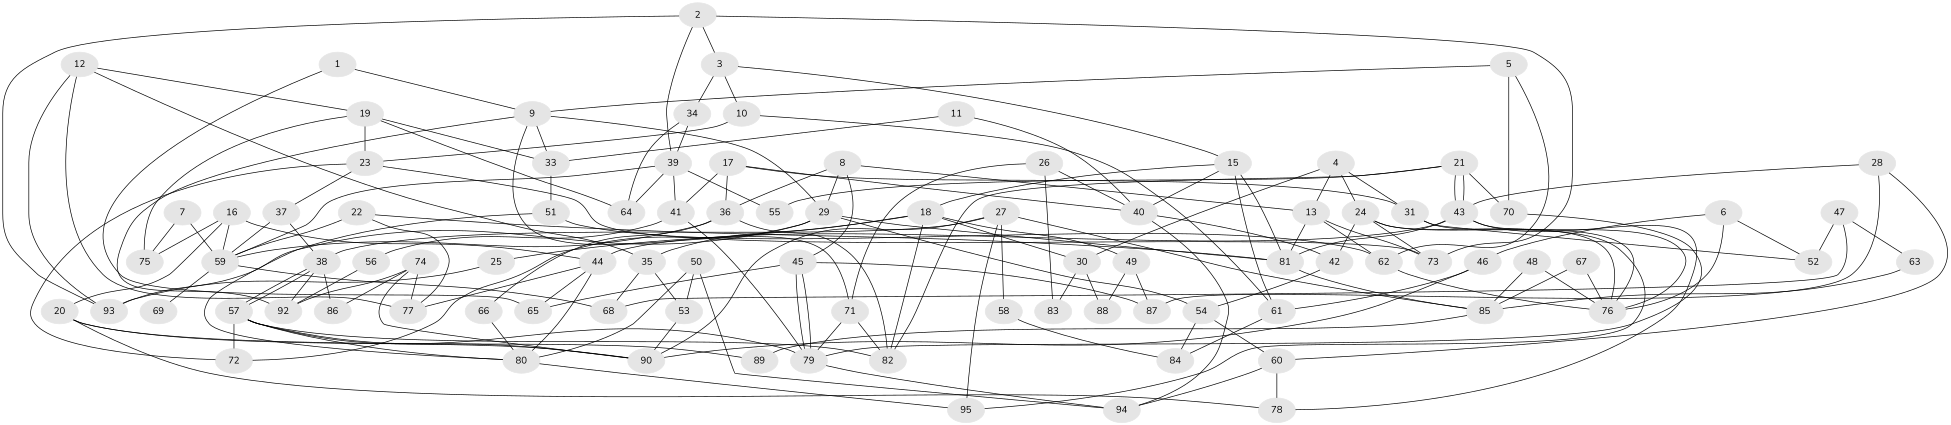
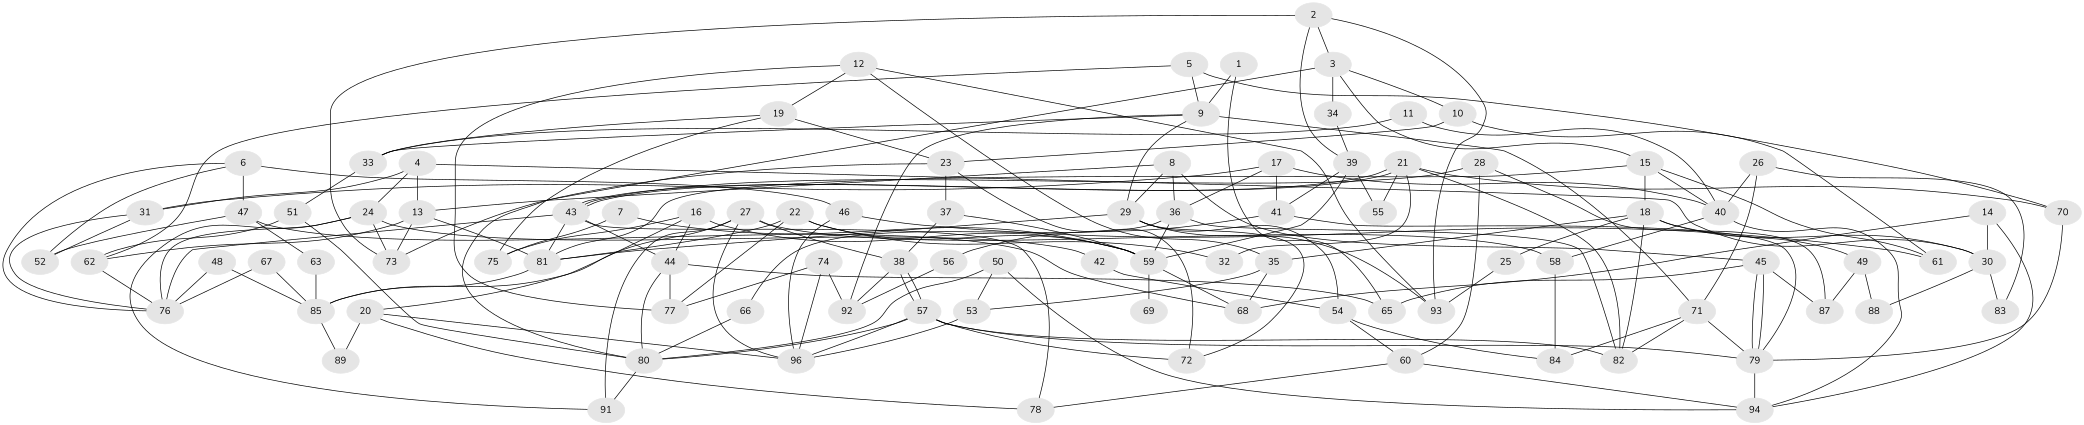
edge "3" -- "80": added
edge "6" -- "47": added
node "64": removed
node "14": added
edge "40" -- "42": now "40" -- "58"
node "32": added
node "86": removed
edge "61" -- "84": now "71" -- "84"
node "90": label "90" -> "96"
node "95": label "95" -> "91"
